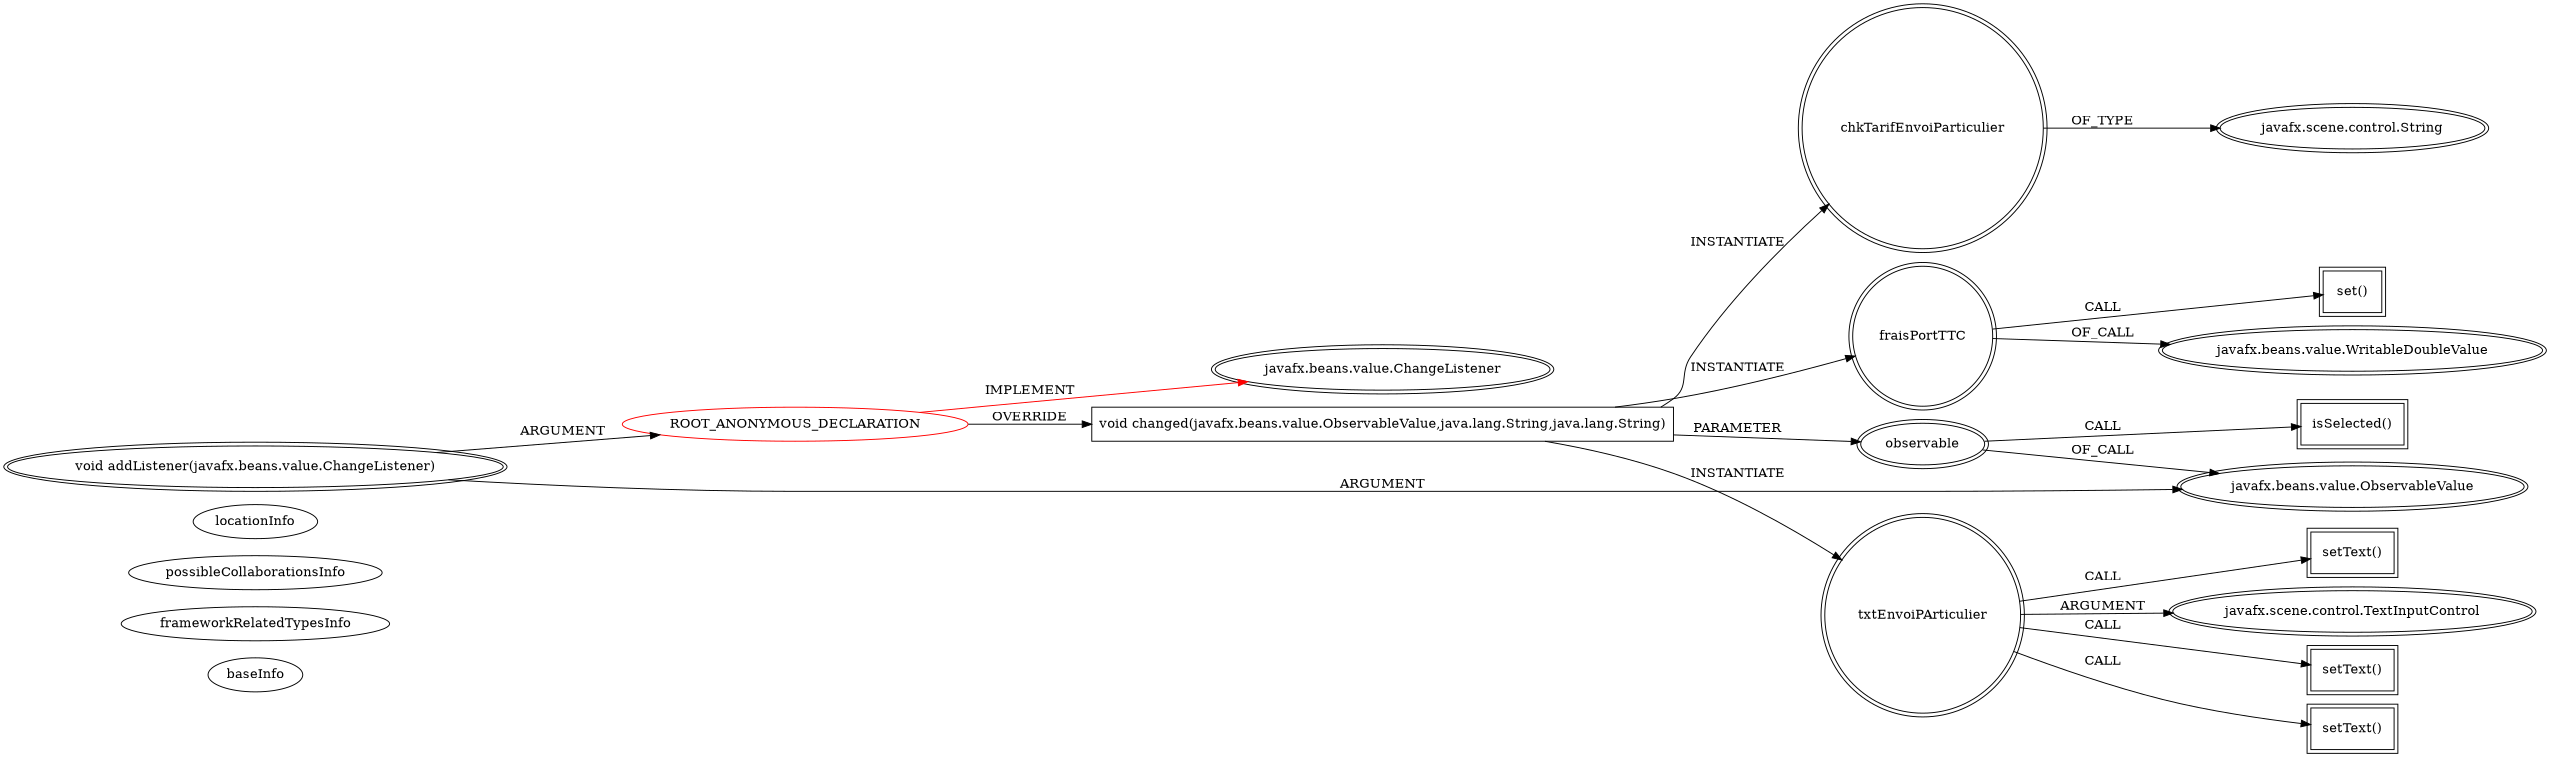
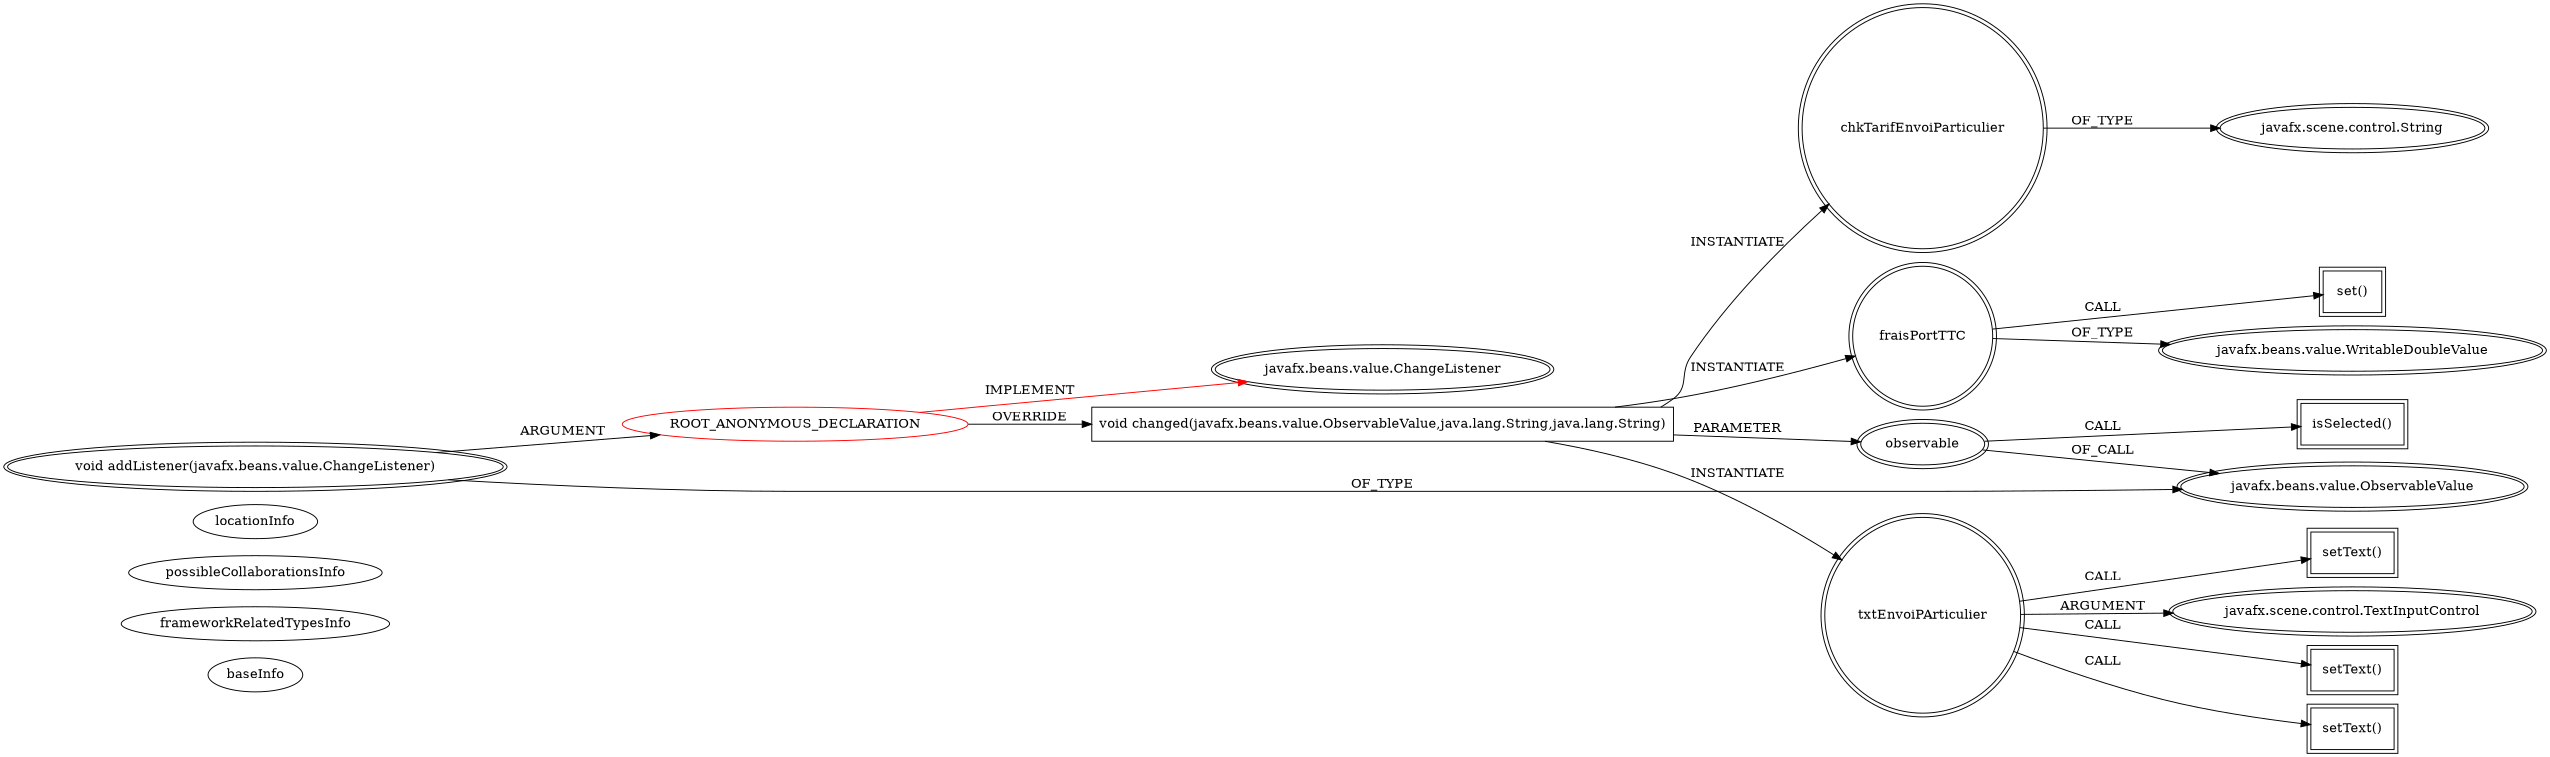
edge "fraisPortTTC" -> "javafx.beans.value.WritableDoubleValue": label "OF_CALL" -> "OF_TYPE"
edge "void addListener(javafx.beans.value.ChangeListener)" -> "javafx.beans.value.ObservableValue": label "ARGUMENT" -> "OF_TYPE"
